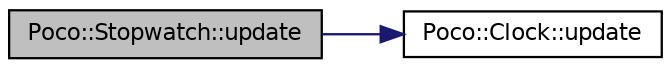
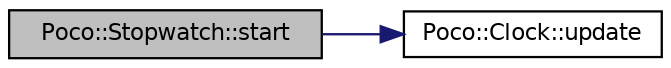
node "Poco::Stopwatch::update": label "Poco::Stopwatch::update" -> "Poco::Stopwatch::start"
